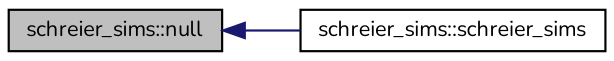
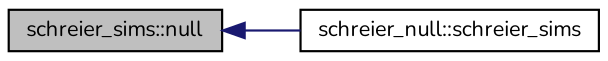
node "schreier_sims::schreier_sims": label "schreier_sims::schreier_sims" -> "schreier_null::schreier_sims"
